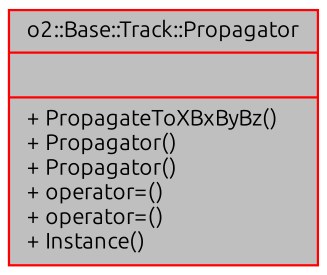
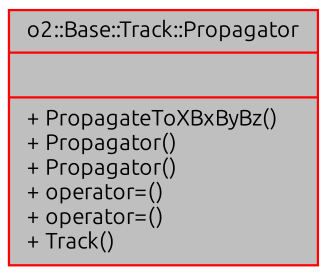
node "o2::Base::Track::Propagator": text "+ Instance()" -> "+ Track()"
